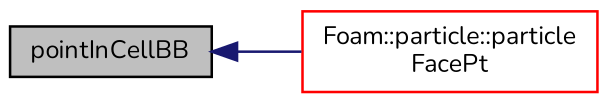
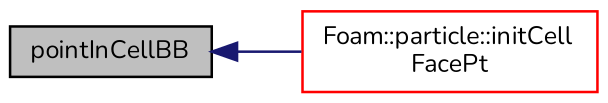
node "Foam::particle::particle FacePt": label "Foam::particle::particle FacePt" -> "Foam::particle::initCell FacePt"
